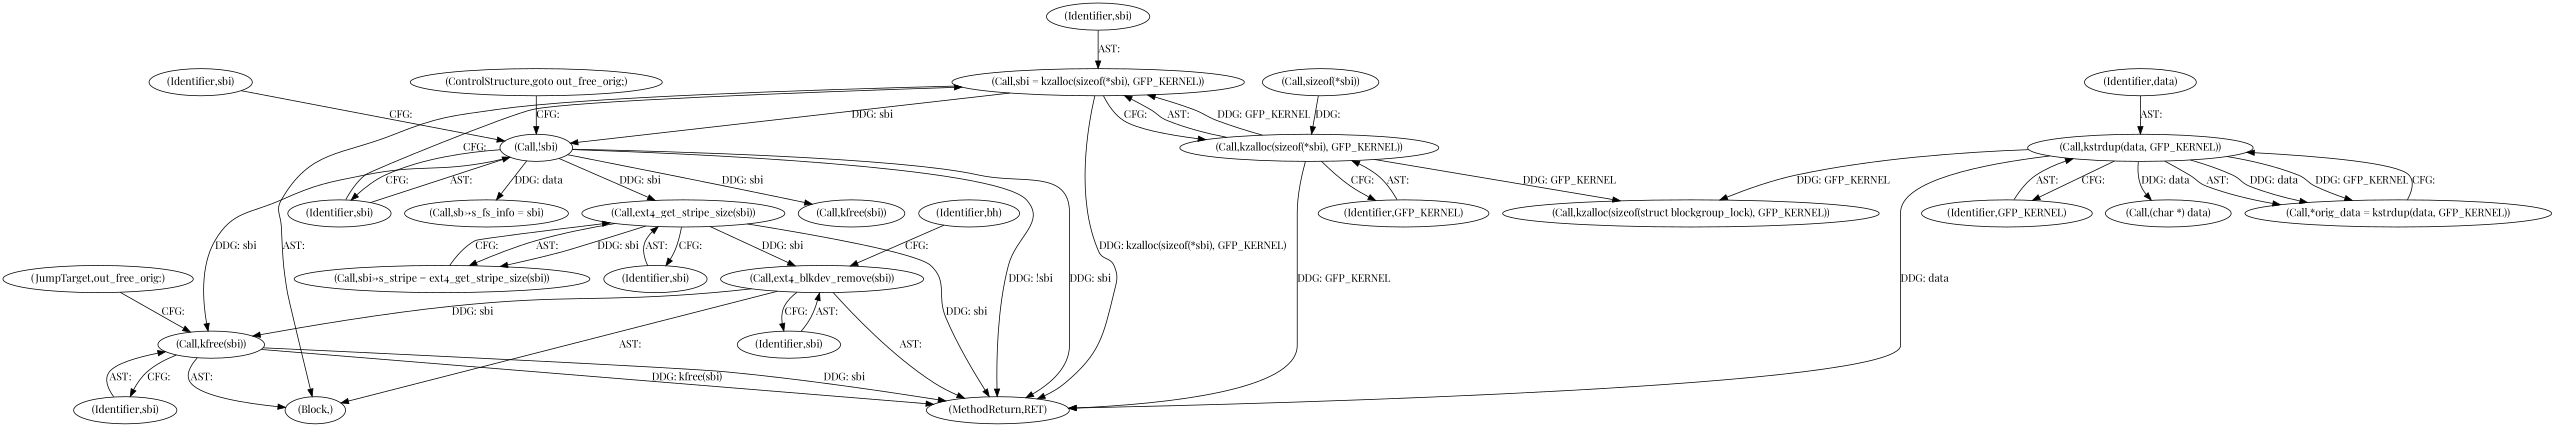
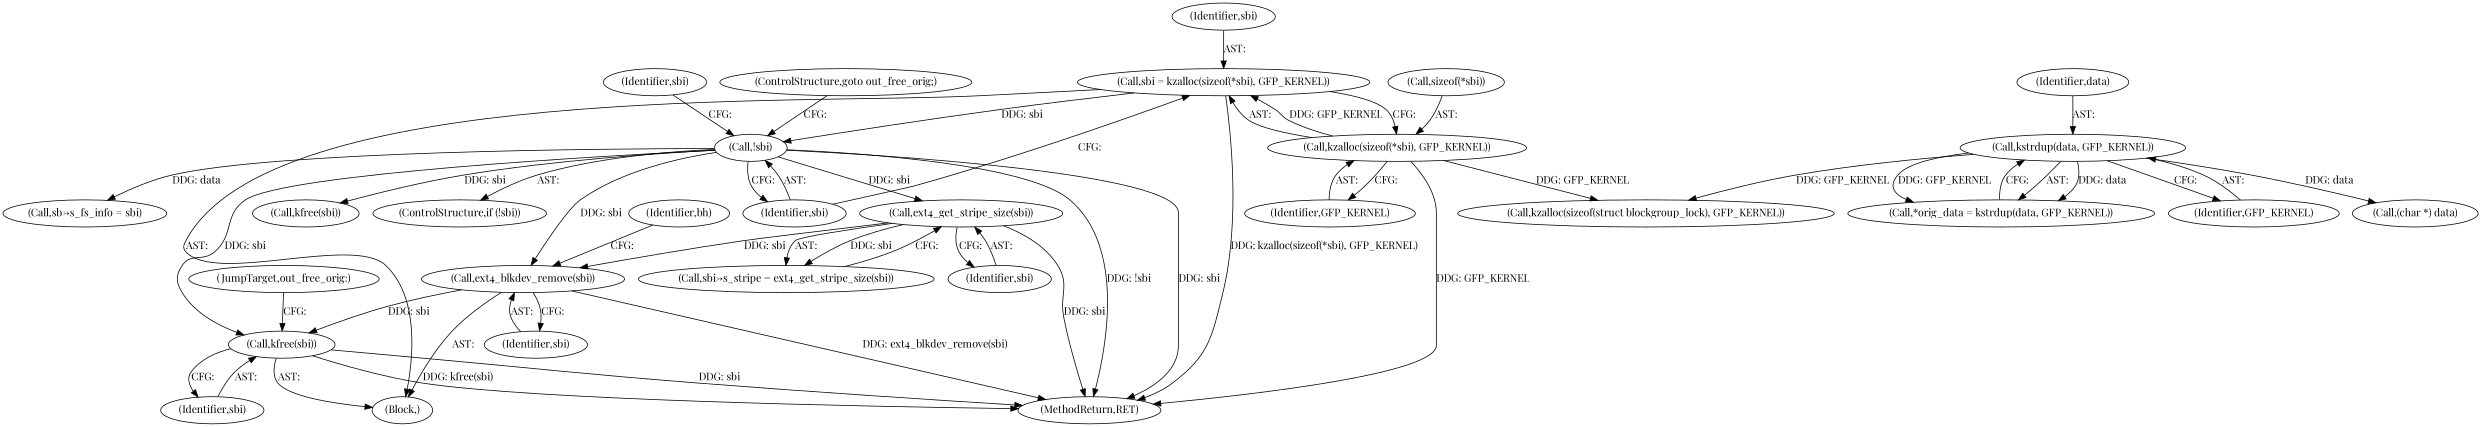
edge "(Call,sizeof(*sbi))" -> "(Call,kzalloc(sizeof(*sbi), GFP_KERNEL))": label "DDG: " -> "AST: "
edge "(Call,!sbi)" -> "(Call,ext4_blkdev_remove(sbi))": added, label "DDG: sbi"
node "(ControlStructure,if (!sbi))": added
edge "(Call,ext4_blkdev_remove(sbi))" -> "(MethodReturn,RET)": label "AST: " -> "DDG: ext4_blkdev_remove(sbi)"
edge "(Call,kstrdup(data, GFP_KERNEL))" -> "(MethodReturn,RET)": removed, label "DDG: data"
